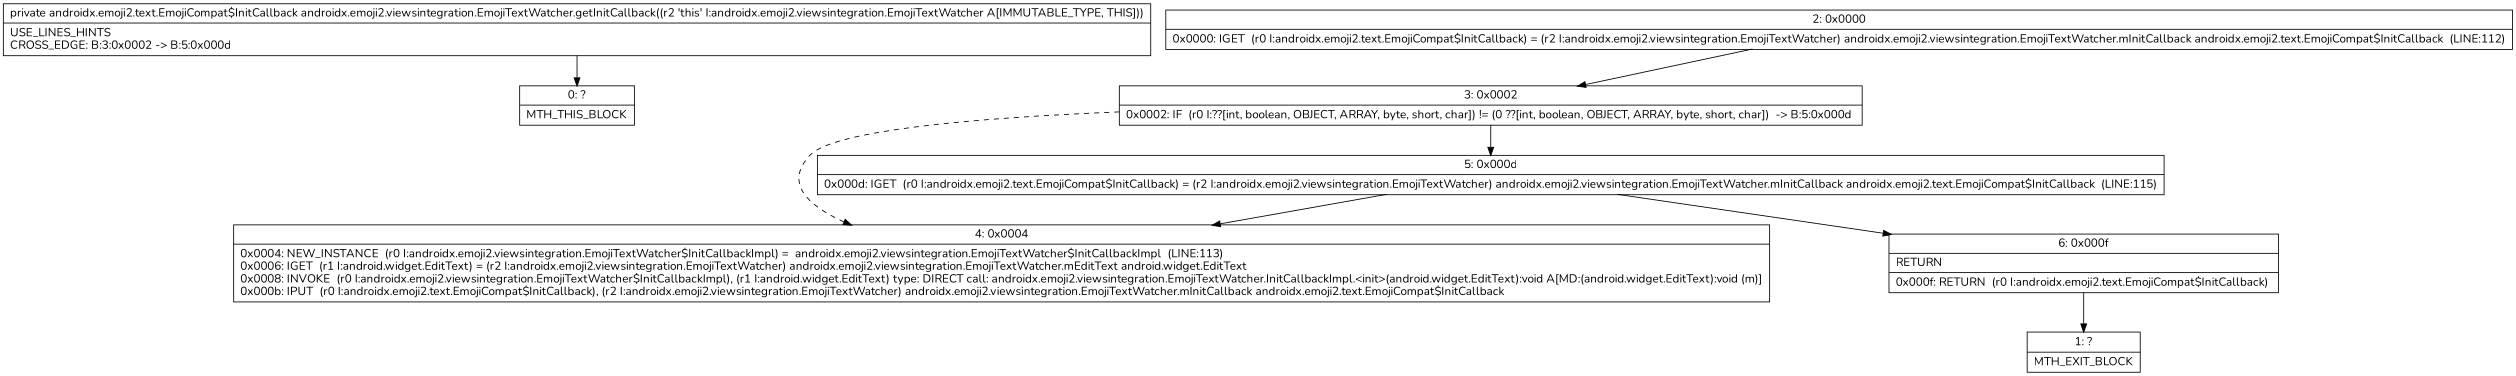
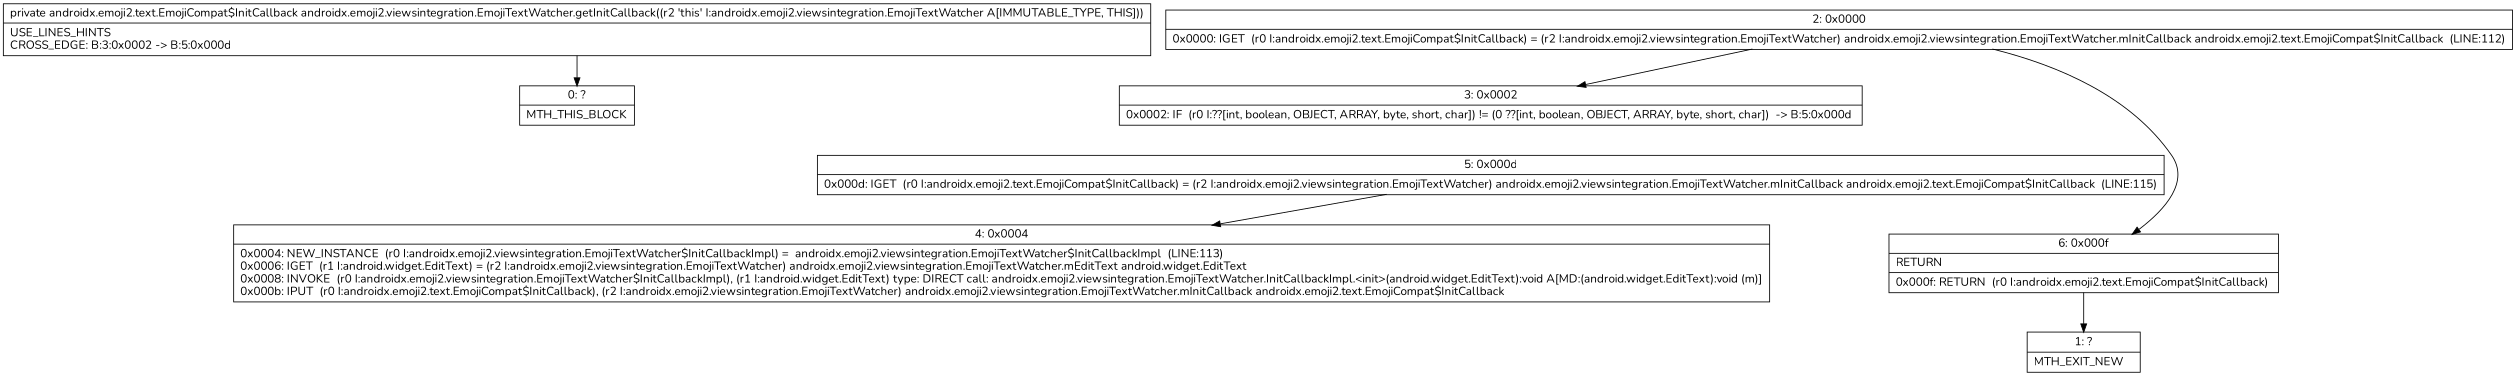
edge "3: 0x0002" -> "4: 0x0004": removed
edge "3: 0x0002" -> "5: 0x000d": removed
edge "5: 0x000d" -> "6: 0x000f": now "2: 0x0000" -> "6: 0x000f"
node "1: ?": text "MTH_EXIT_BLOCK" -> "MTH_EXIT_NEW"
